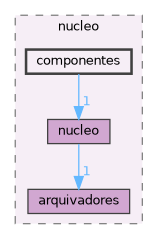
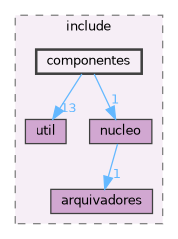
cluster "nucleo": label "nucleo" -> "include"
node "util": added
